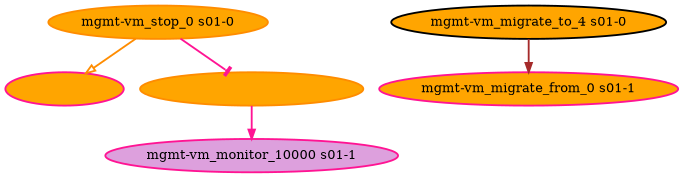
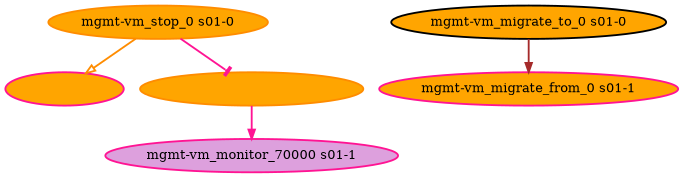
node "mgmt-vm_migrate_to_4 s01-0": label "mgmt-vm_migrate_to_4 s01-0" -> "mgmt-vm_migrate_to_0 s01-0"
node "mgmt-vm_monitor_10000 s01-1": label "mgmt-vm_monitor_10000 s01-1" -> "mgmt-vm_monitor_70000 s01-1"
